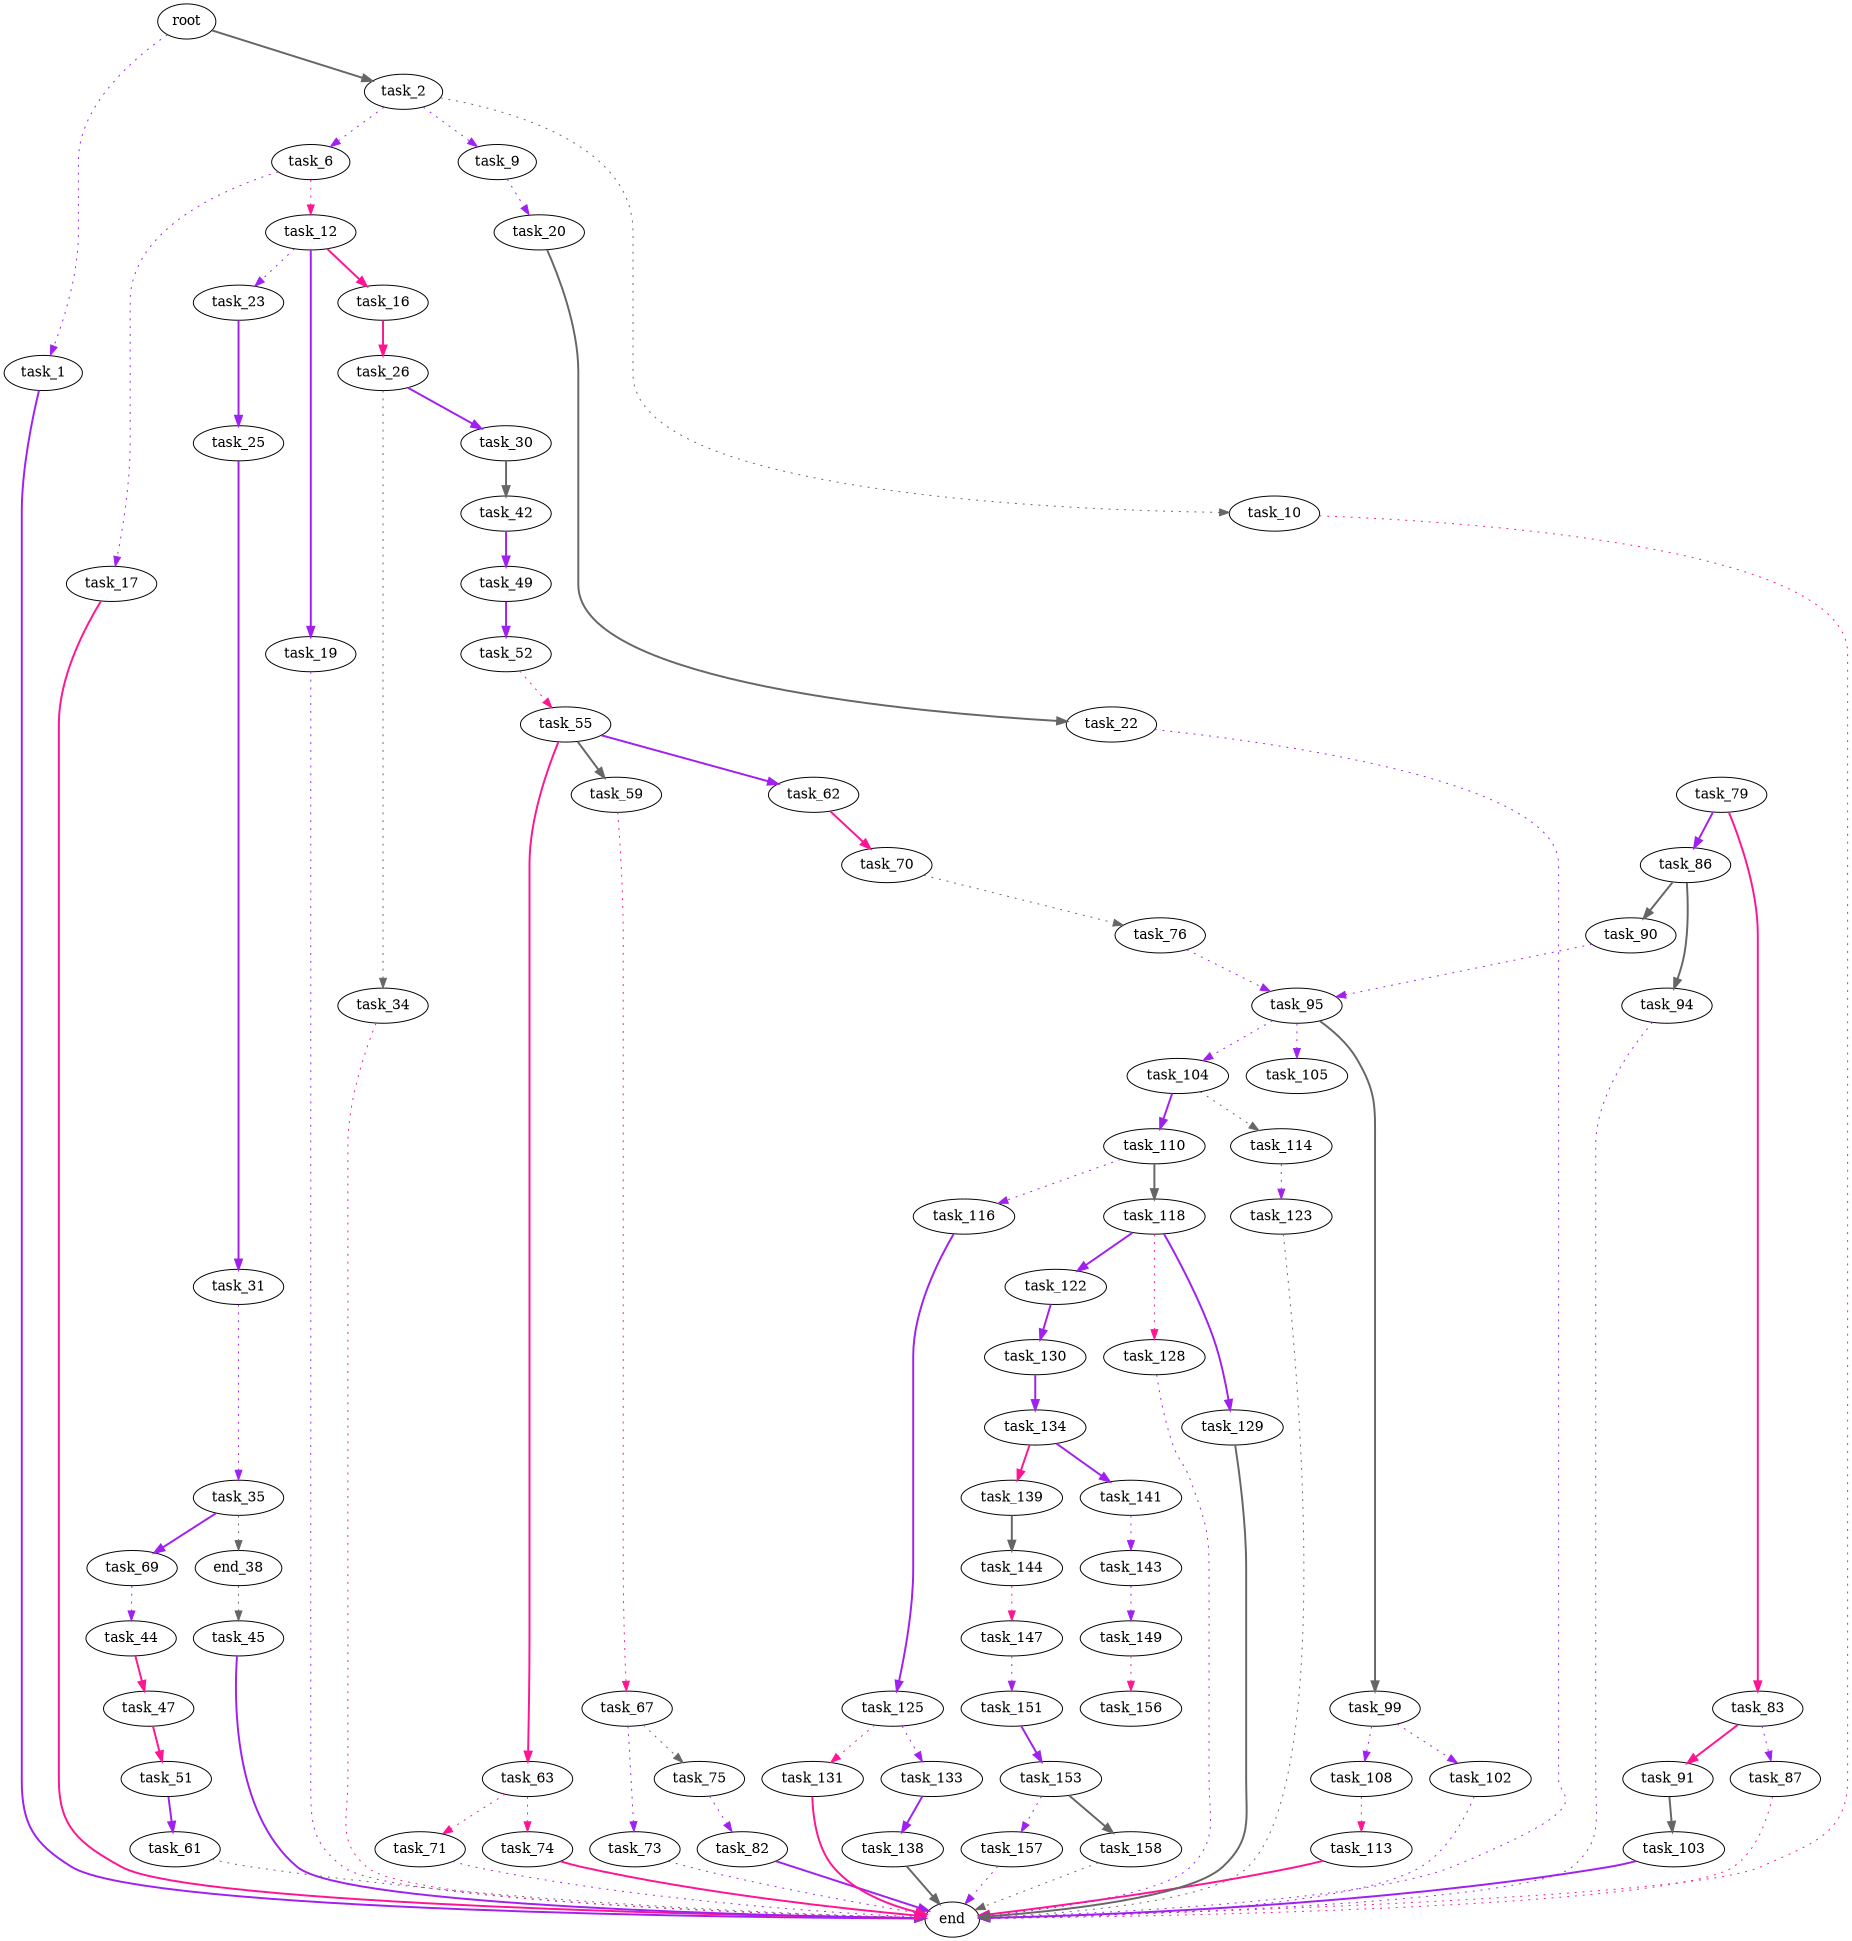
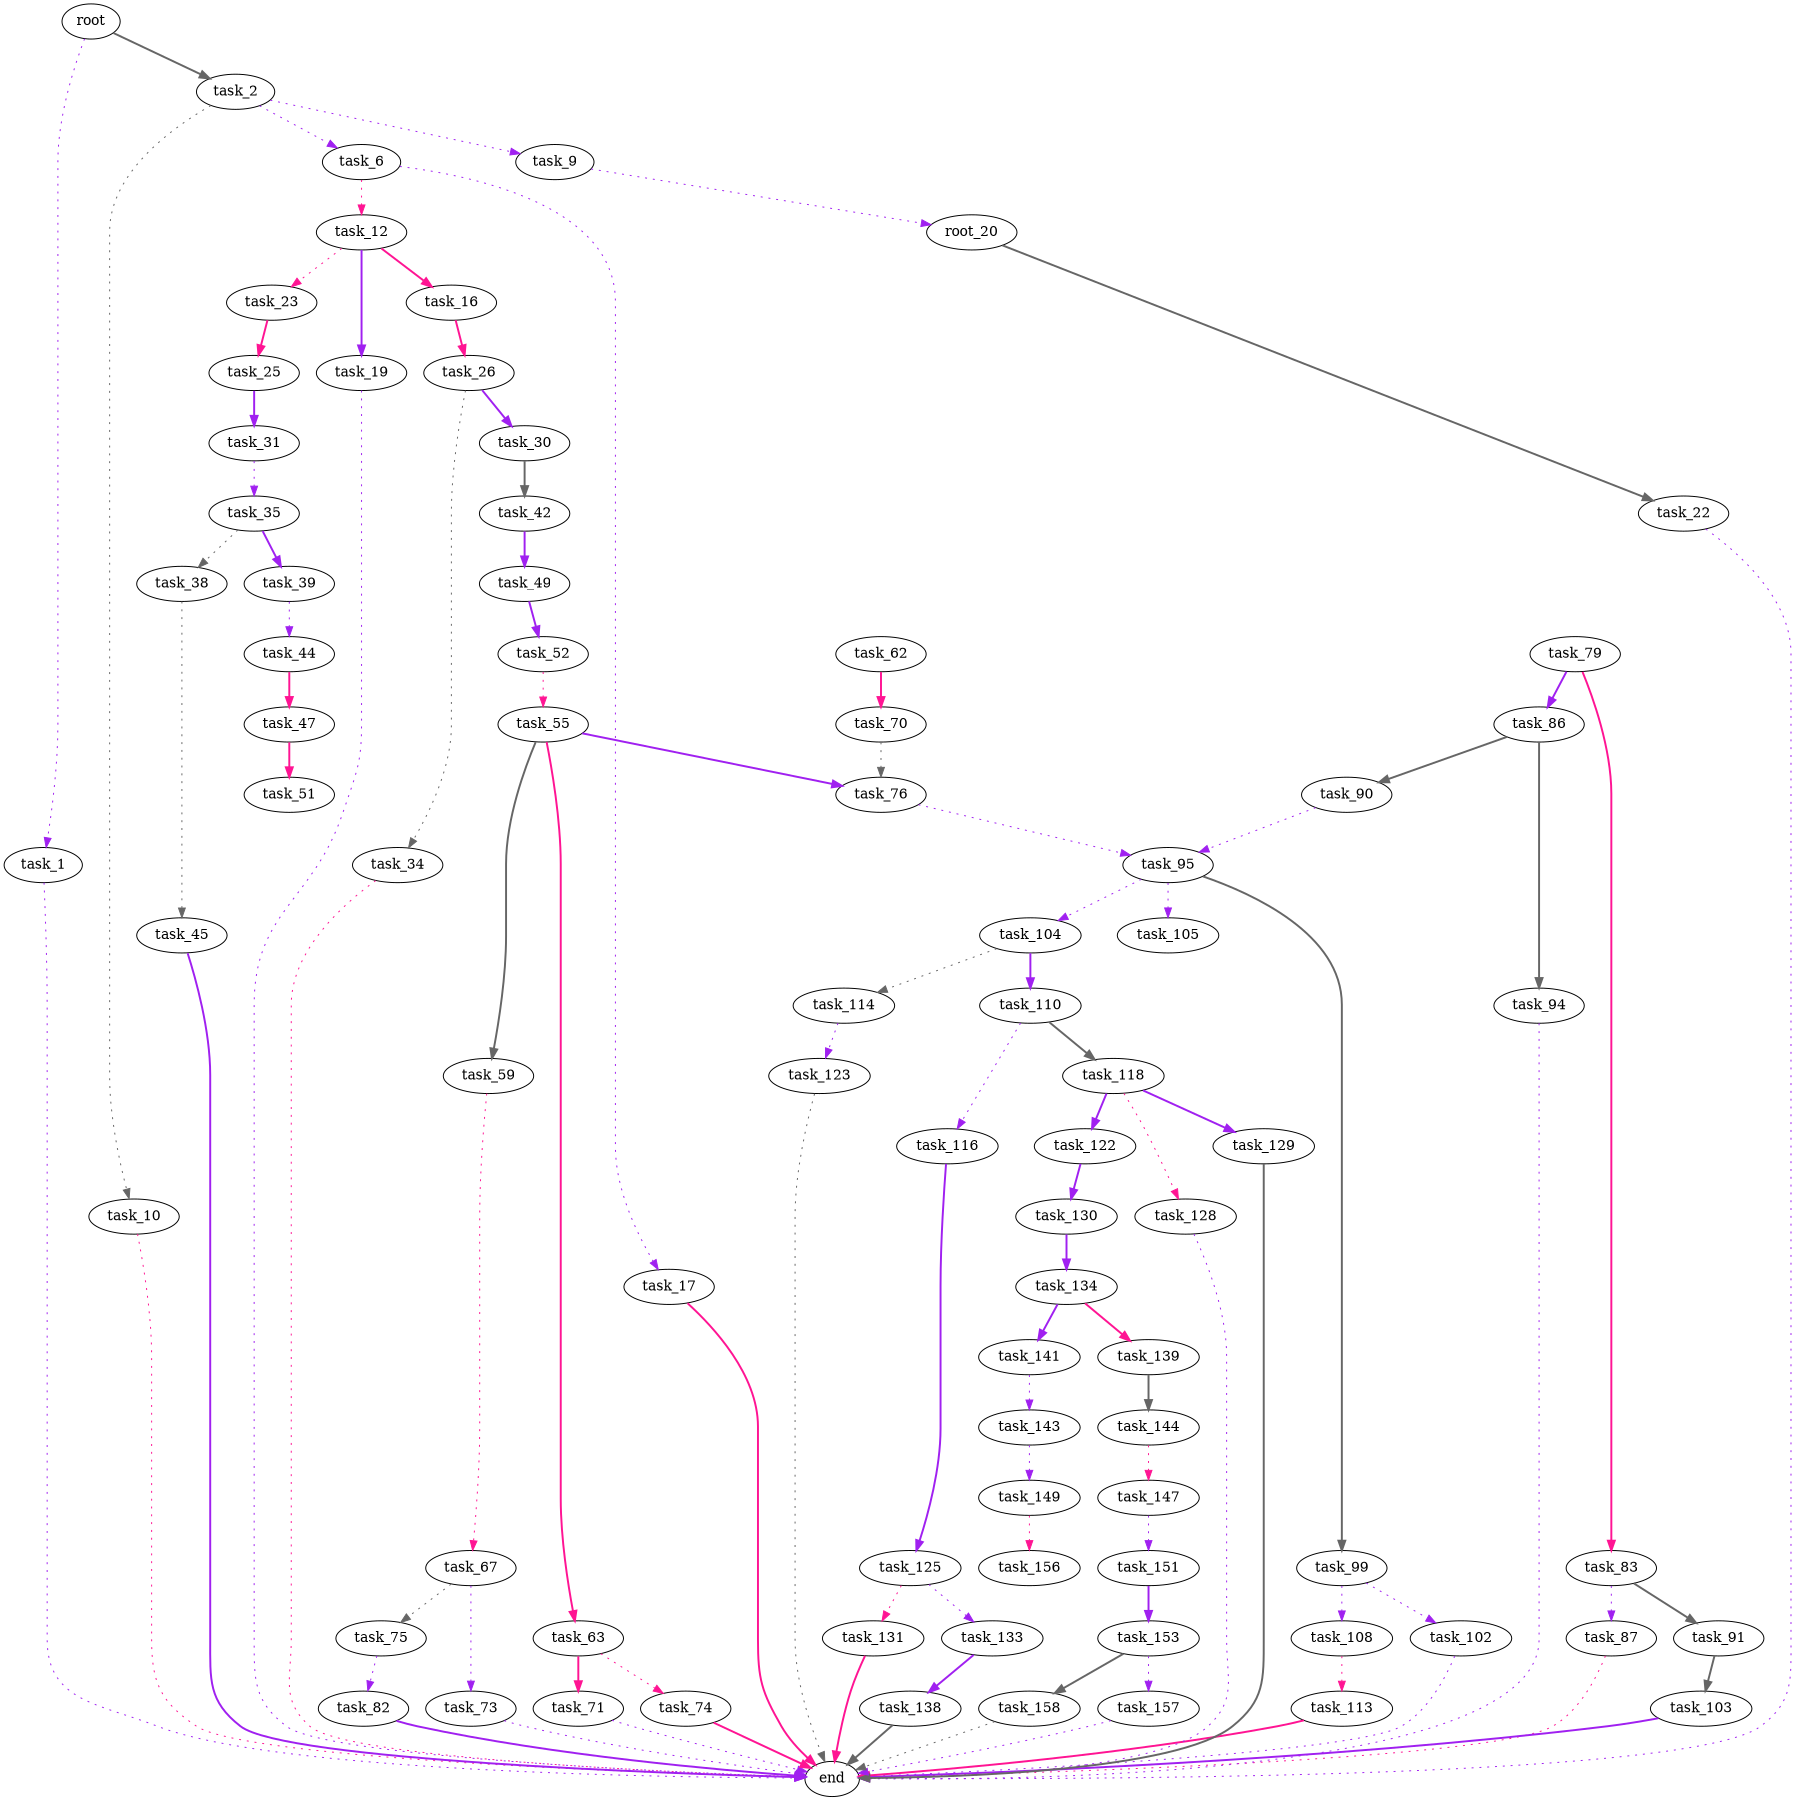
node "task_20": label "task_20" -> "root_20"
edge "task_12" -> "task_23": color purple -> deeppink
edge "task_23" -> "task_25": color purple -> deeppink
edge "task_55" -> "task_62": now "task_55" -> "task_76"
edge "task_1" -> "end": style bold -> dotted
node "task_69": label "task_69" -> "task_39"
node "end_38": label "end_38" -> "task_38"
edge "task_83" -> "task_91": color deeppink -> gray40
edge "task_63" -> "task_71": style dotted -> bold
node "task_61": removed
